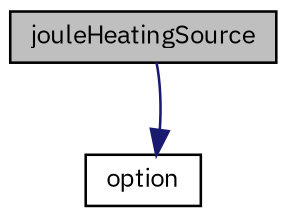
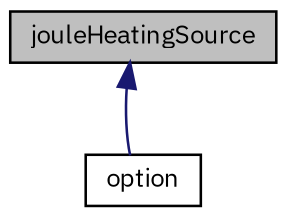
edge "jouleHeatingSource" -> "option": reversed
